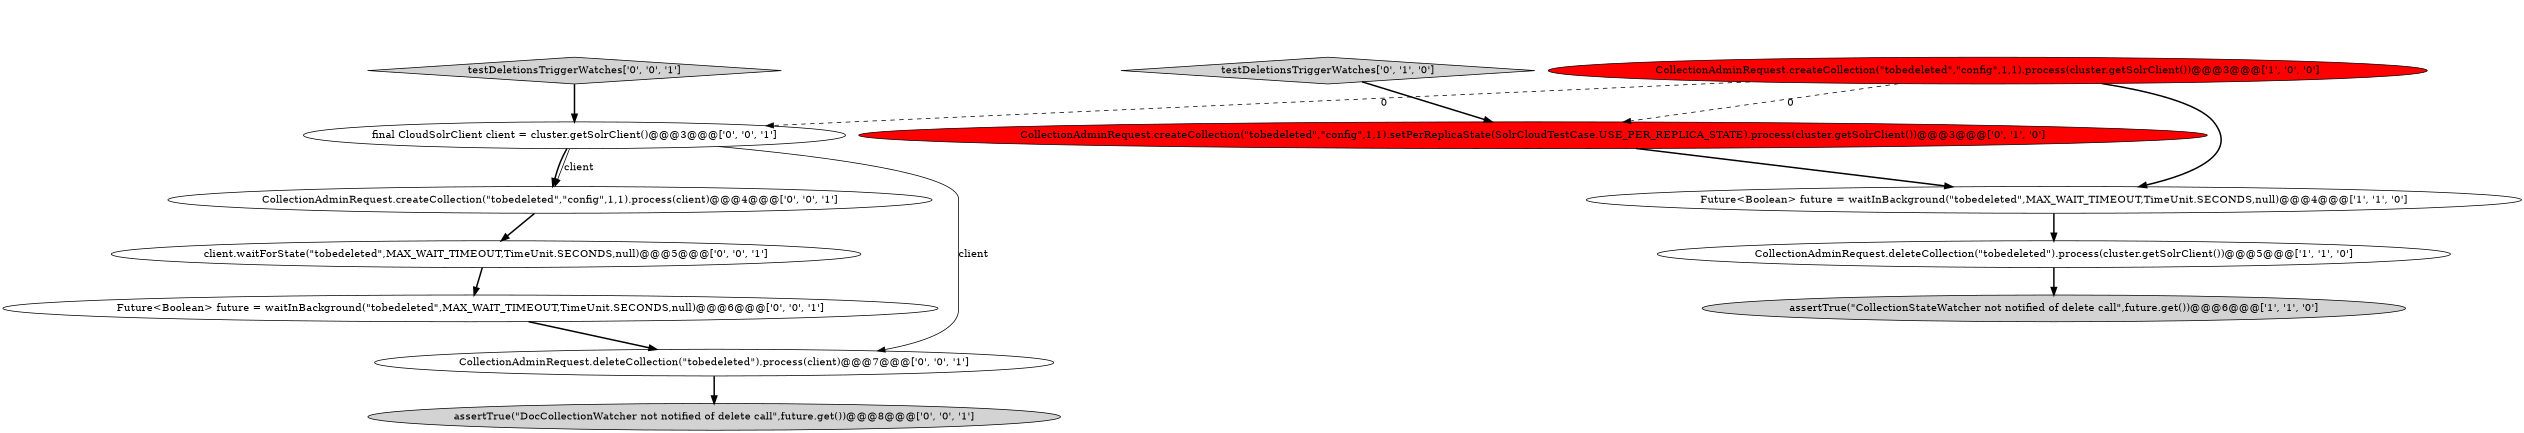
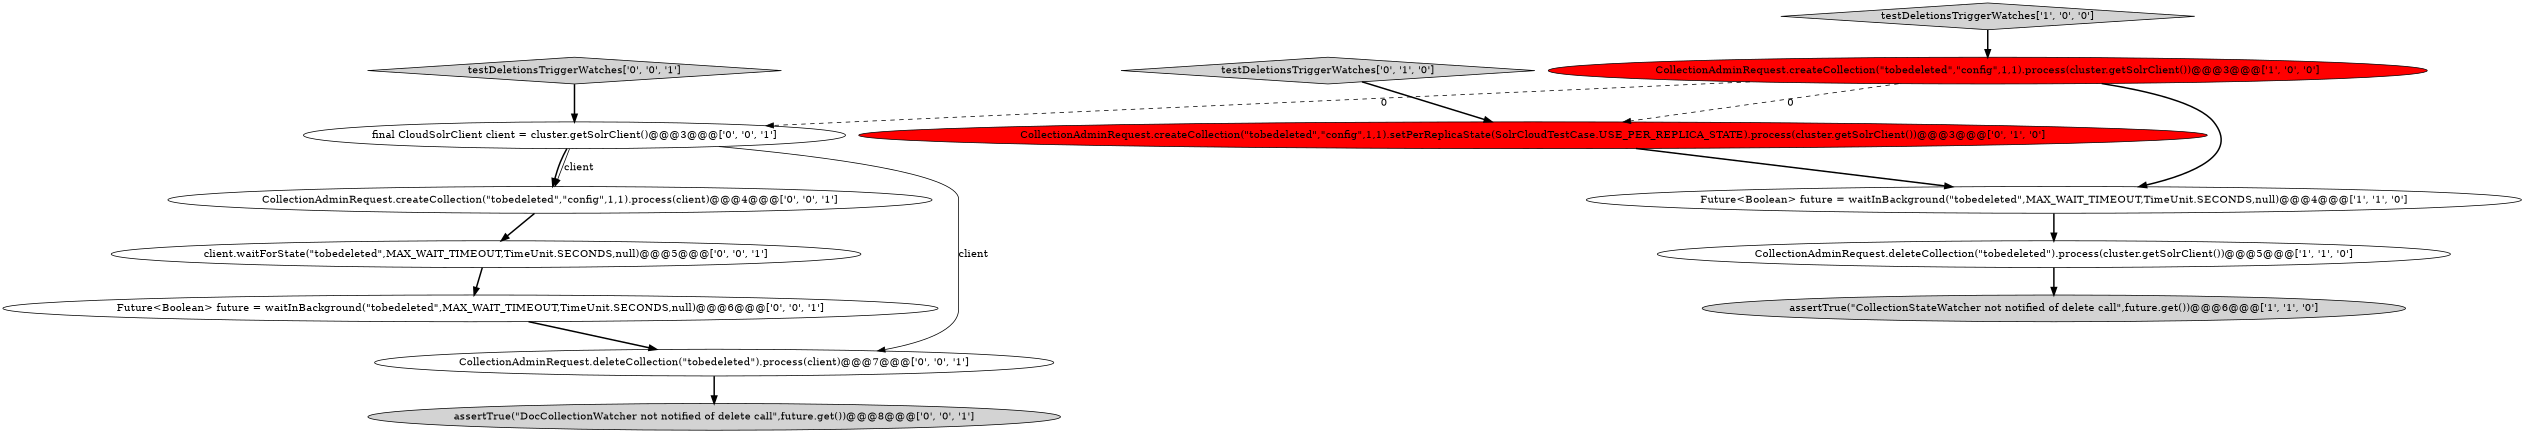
node "testDeletionsTriggerWatches['1', '0', '0']": added
